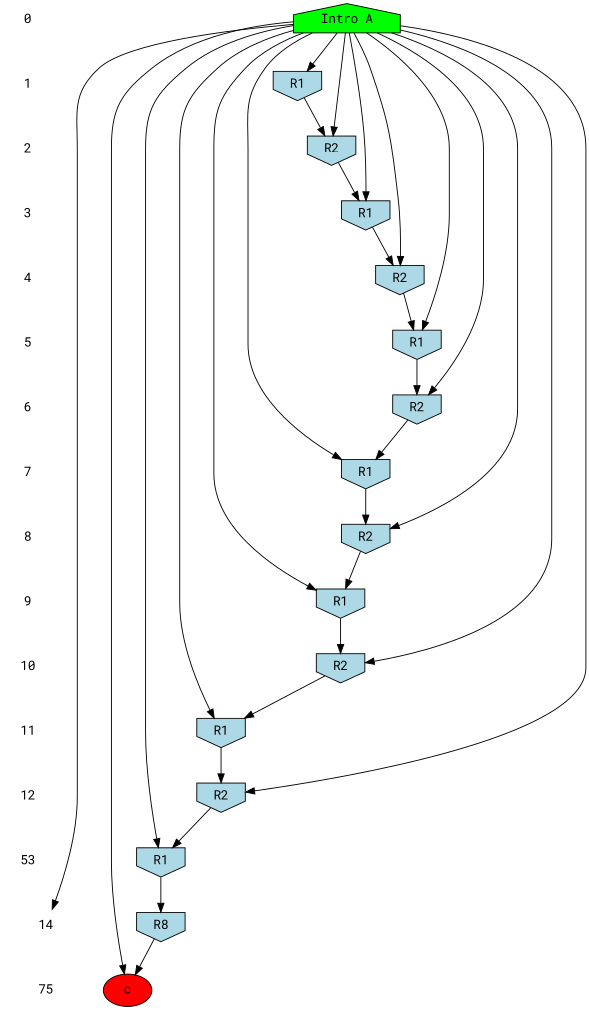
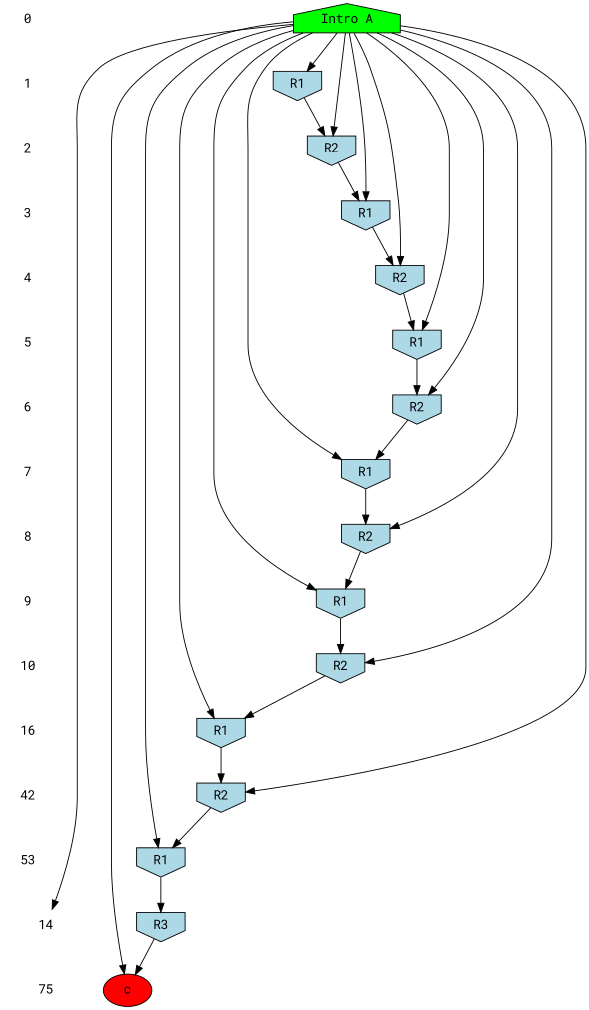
node "11": label "11" -> "16"
node "12": label "12" -> "42"
node "R8": label "R8" -> "R3"
